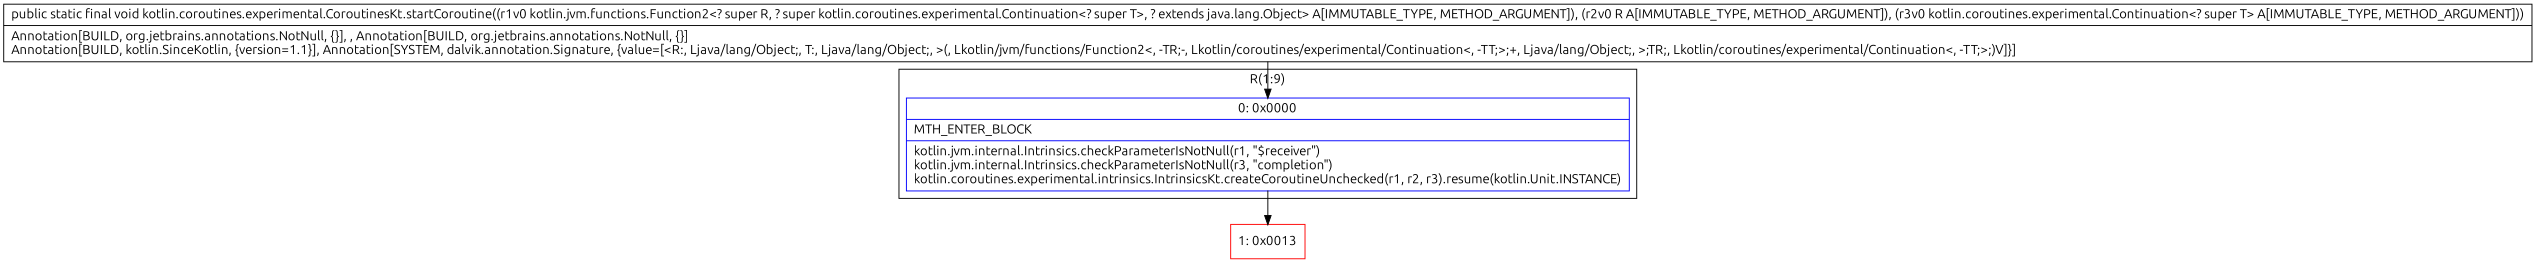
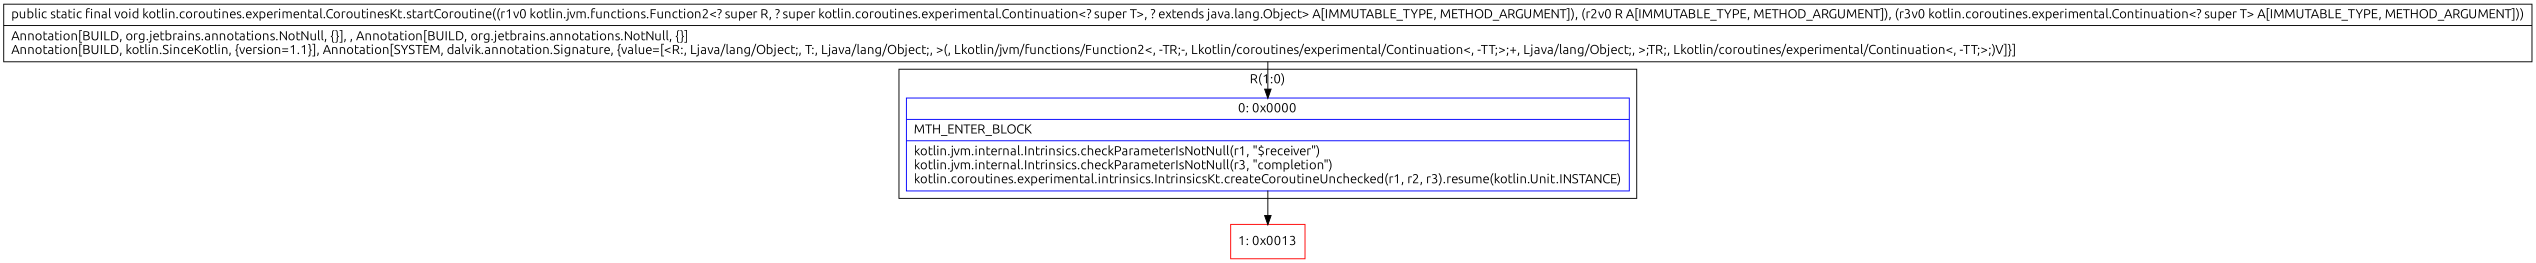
cluster "R(1:9)": label "R(1:9)" -> "R(1:0)"
